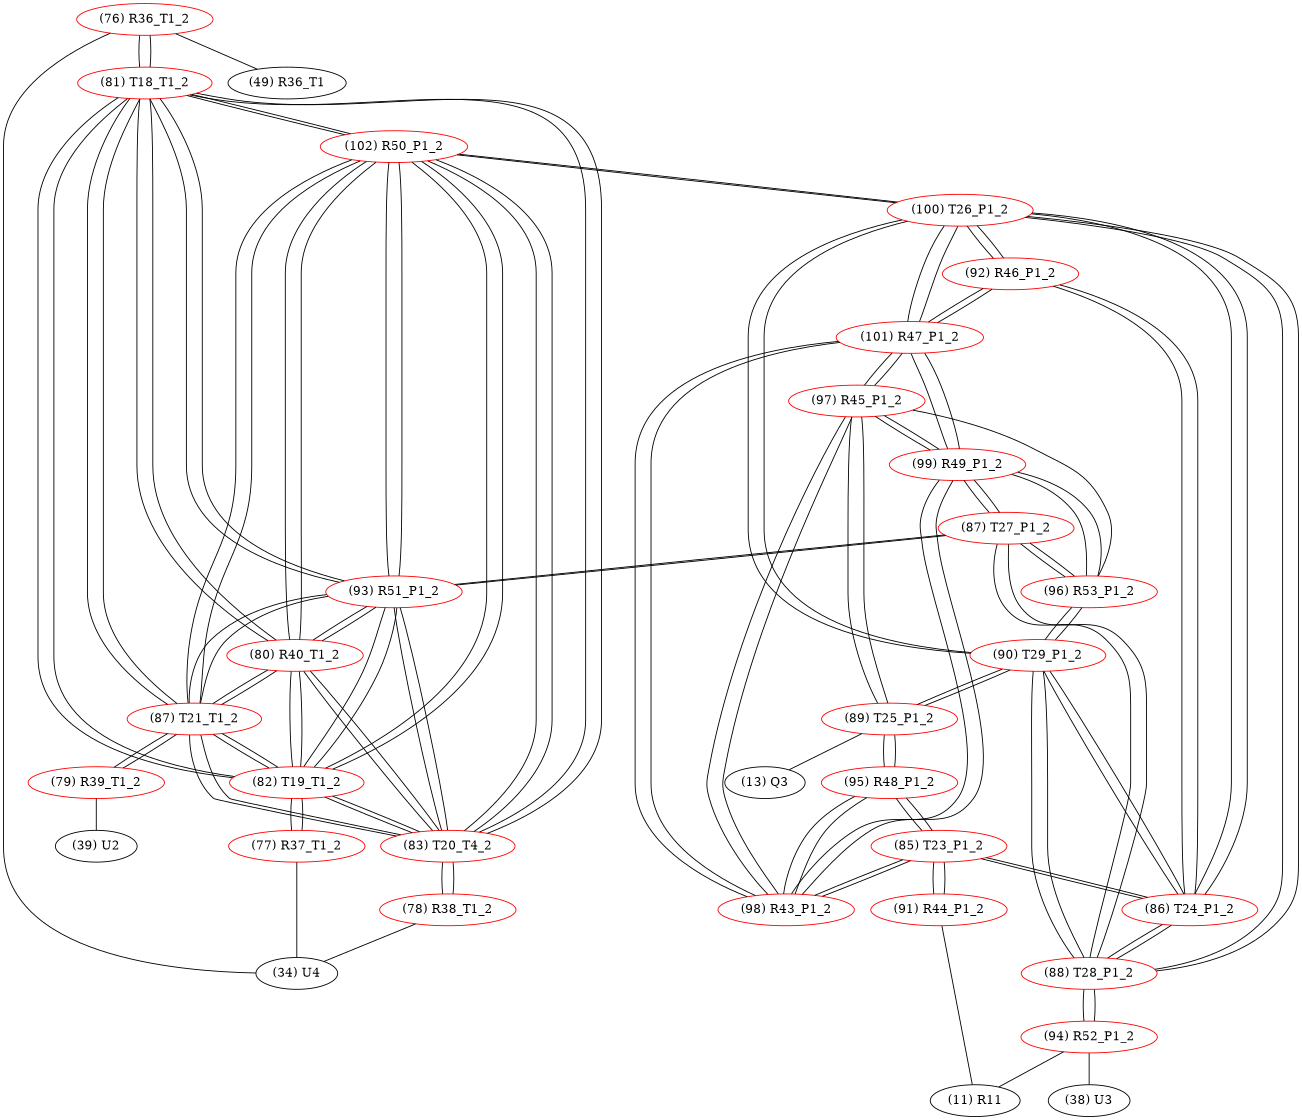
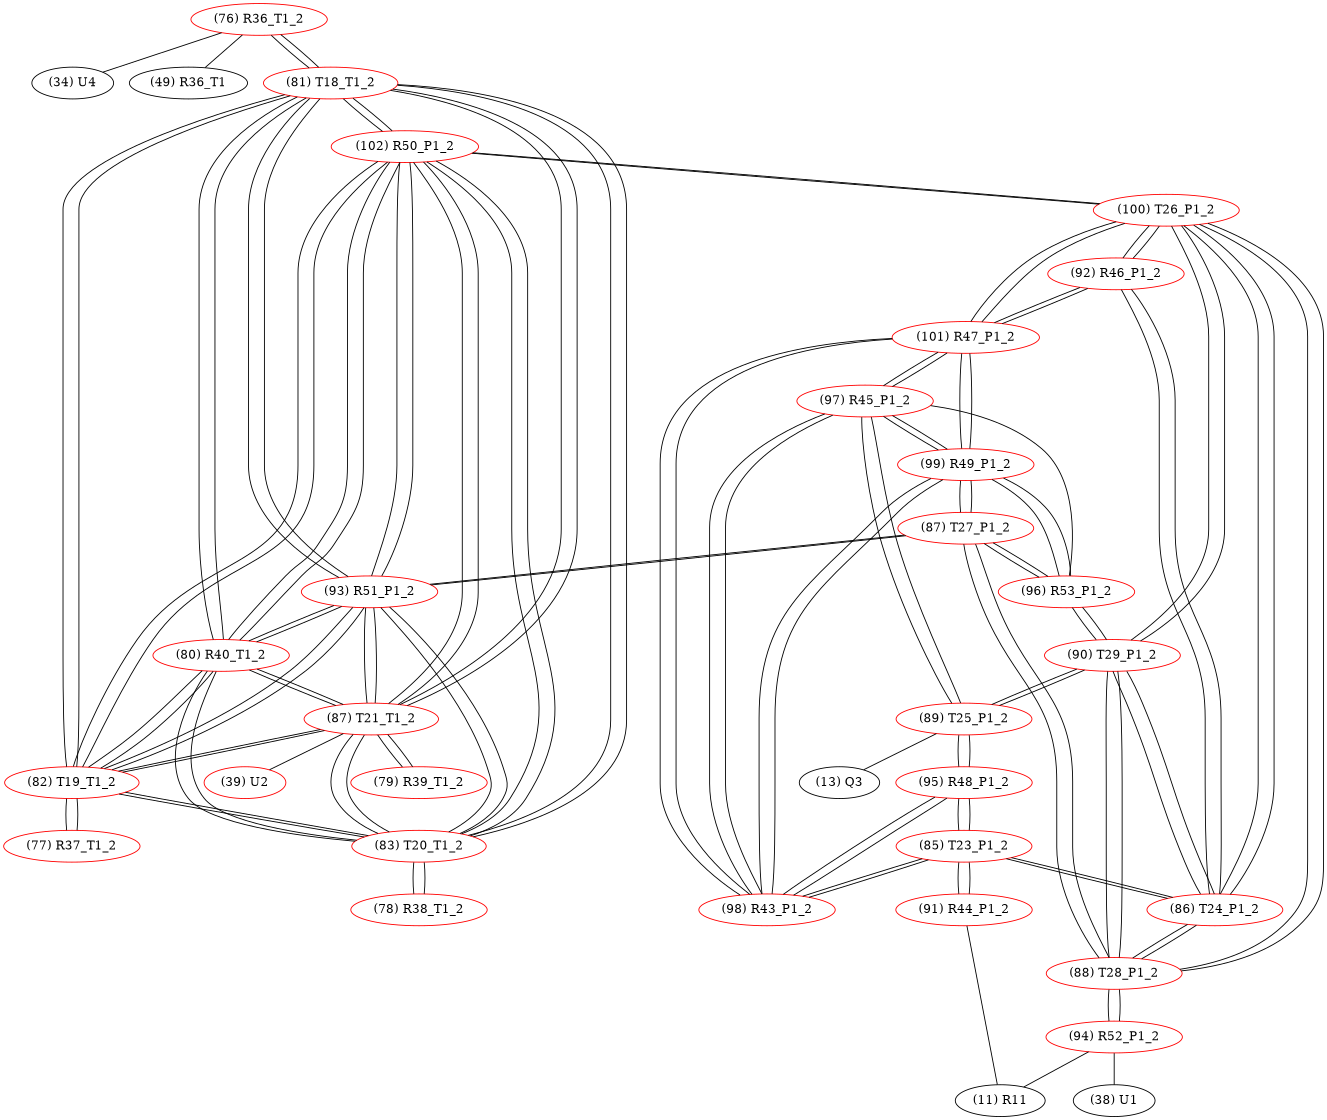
edge "(79) R39_T1_2" -- "(39) U2": now "(87) T21_T1_2" -- "(39) U2"
node "(39) U2": color black -> red
node "(83) T20_T4_2": label "(83) T20_T4_2" -> "(83) T20_T1_2"
edge "(77) R37_T1_2" -- "(34) U4": removed
edge "(78) R38_T1_2" -- "(34) U4": removed
node "(38) U3": label "(38) U3" -> "(38) U1"
